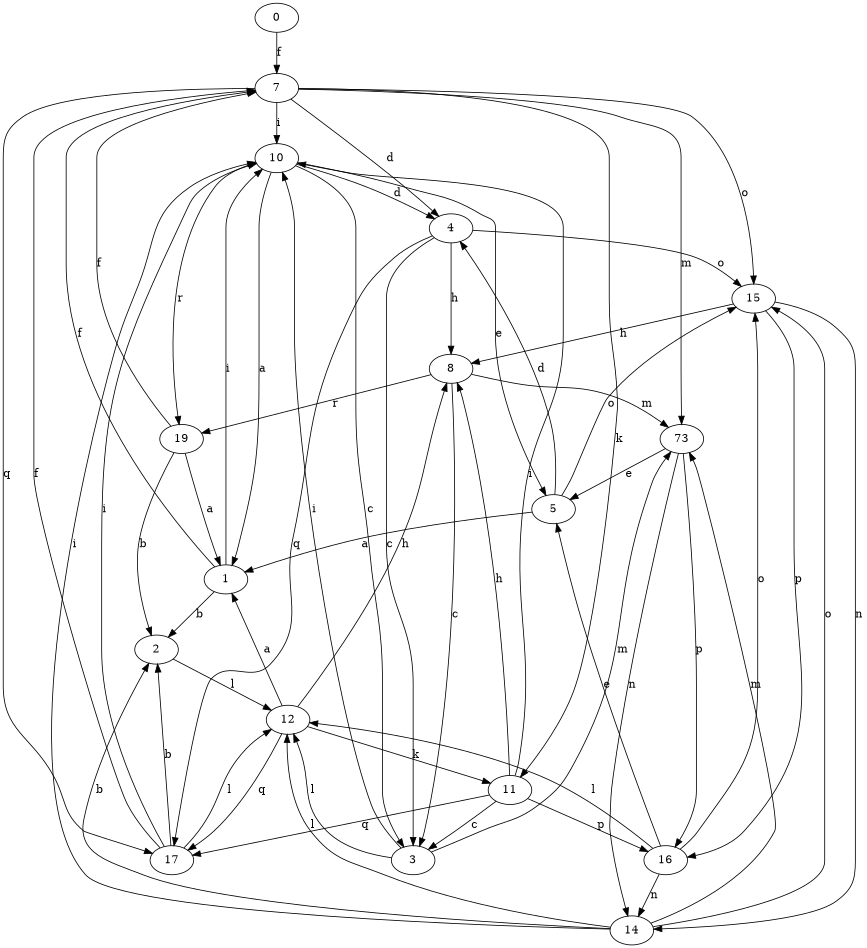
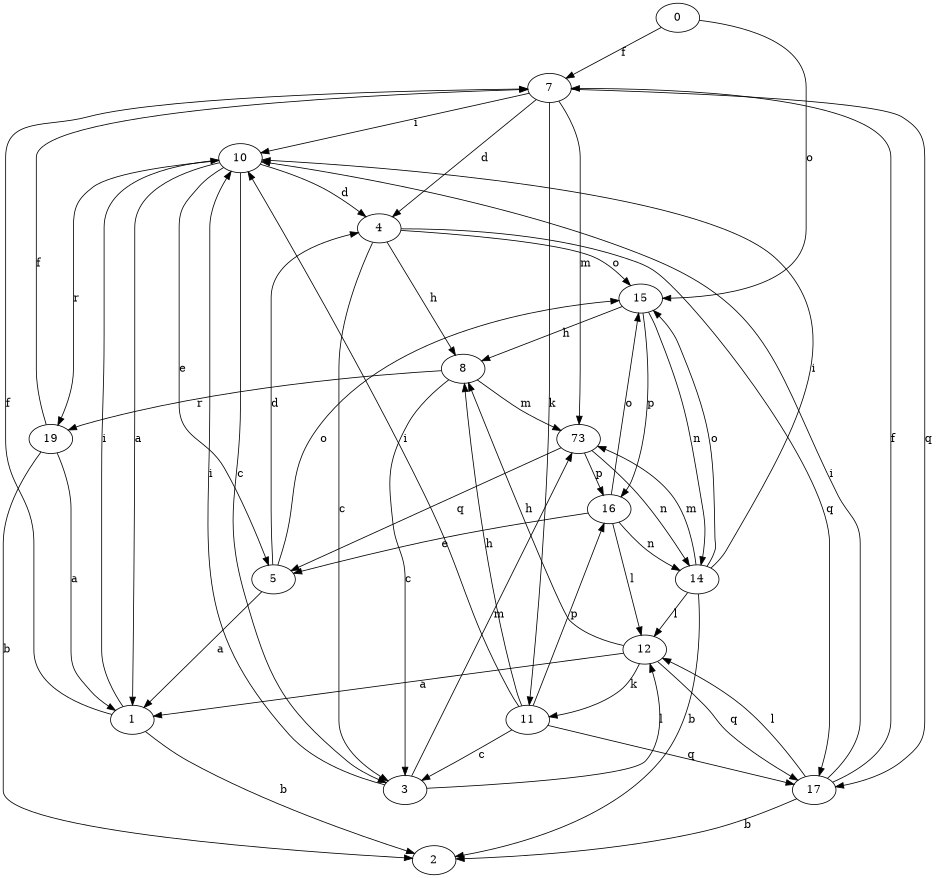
edge "7" -> "15": now "0" -> "15"
edge "73" -> "5": label "e" -> "q"
edge "2" -> "12": removed, label "l"
